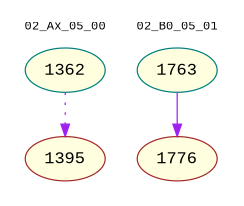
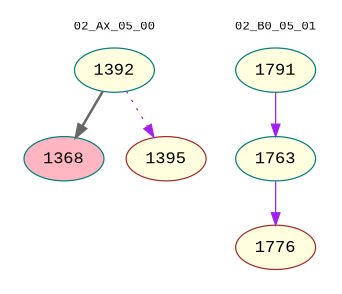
node "1362": label "1362" -> "1392"
node "1791": added
node "1368": added
